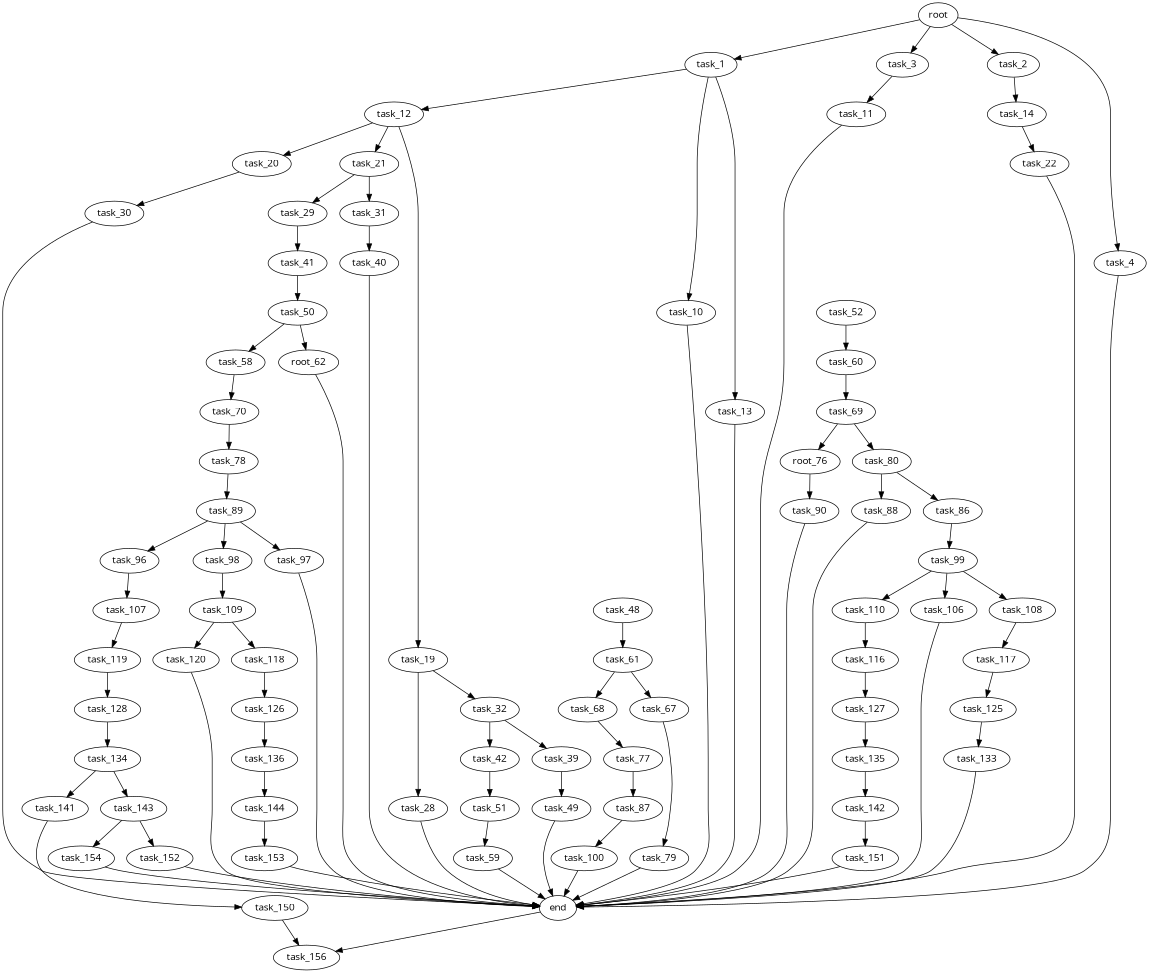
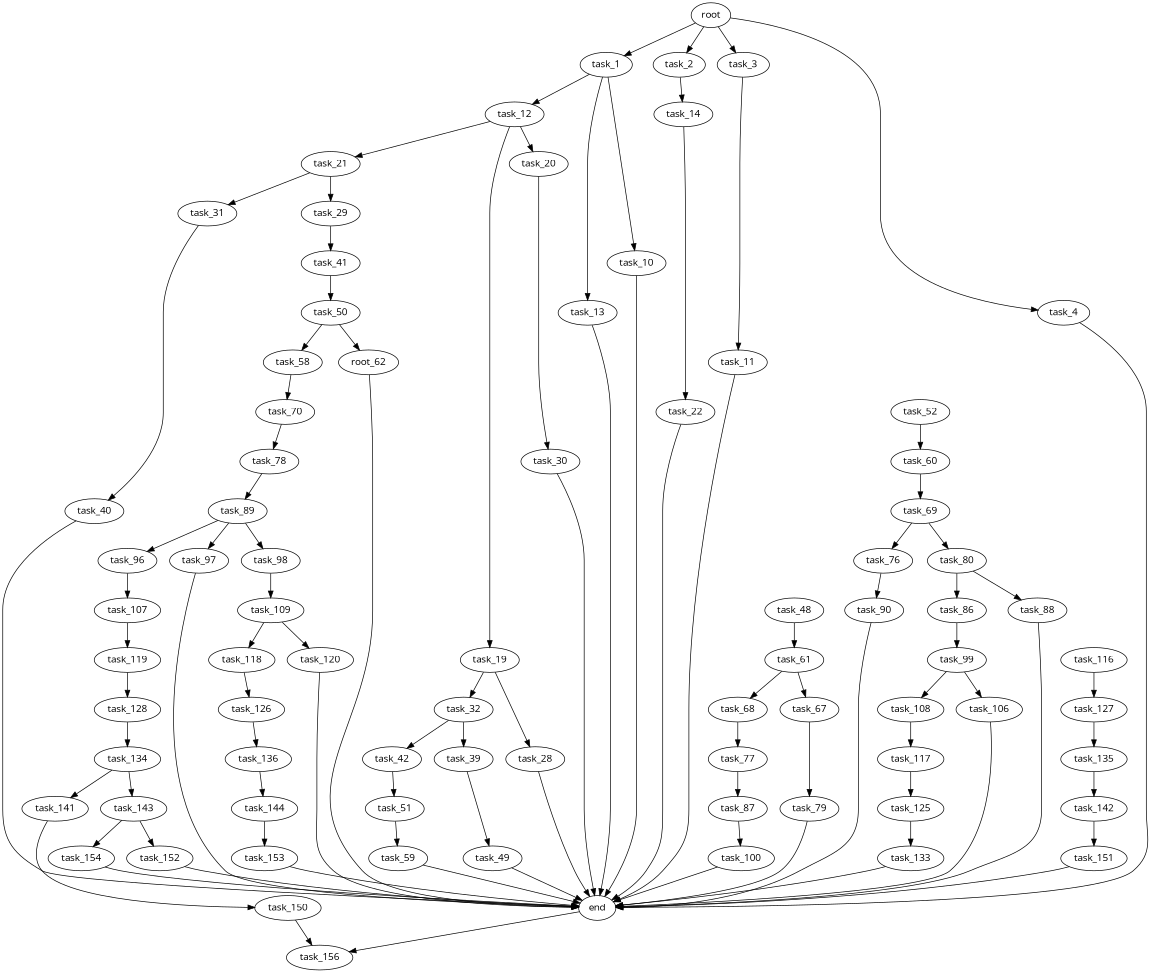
node "root_76": label "root_76" -> "task_76"
node "task_110": removed
